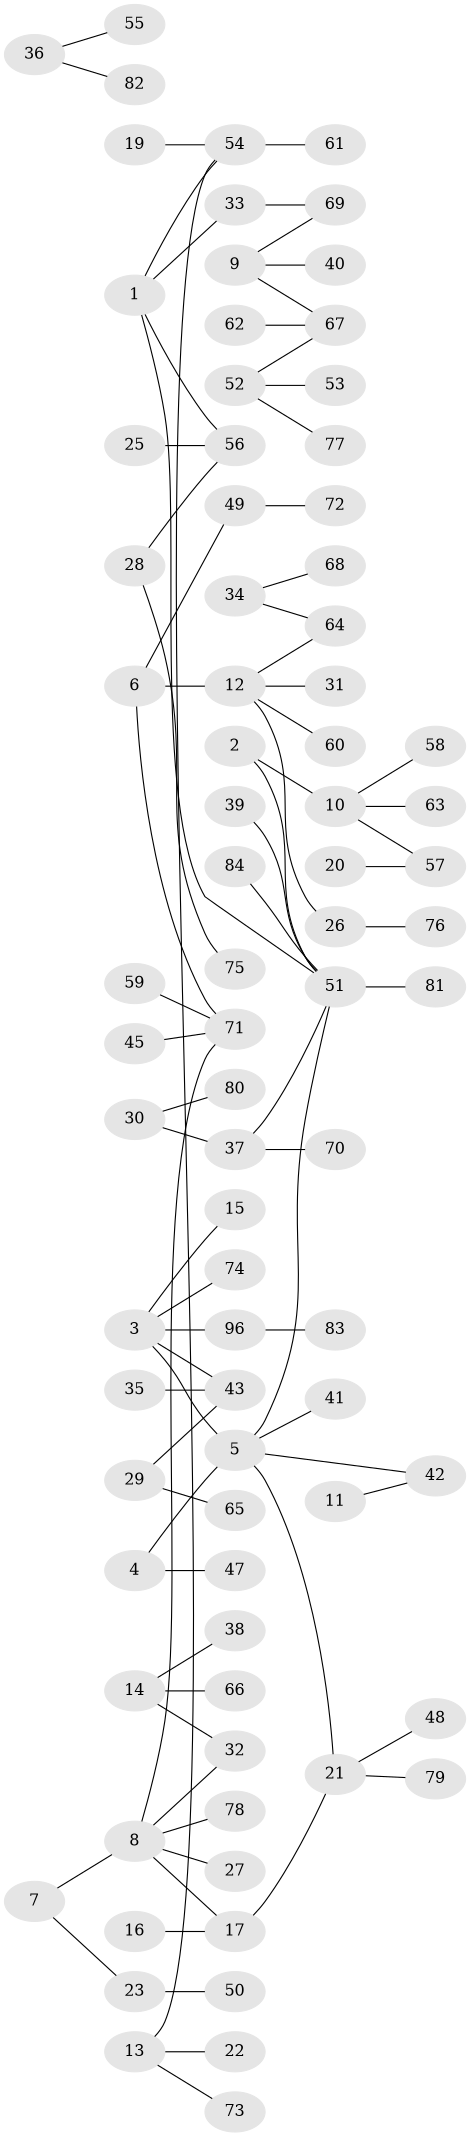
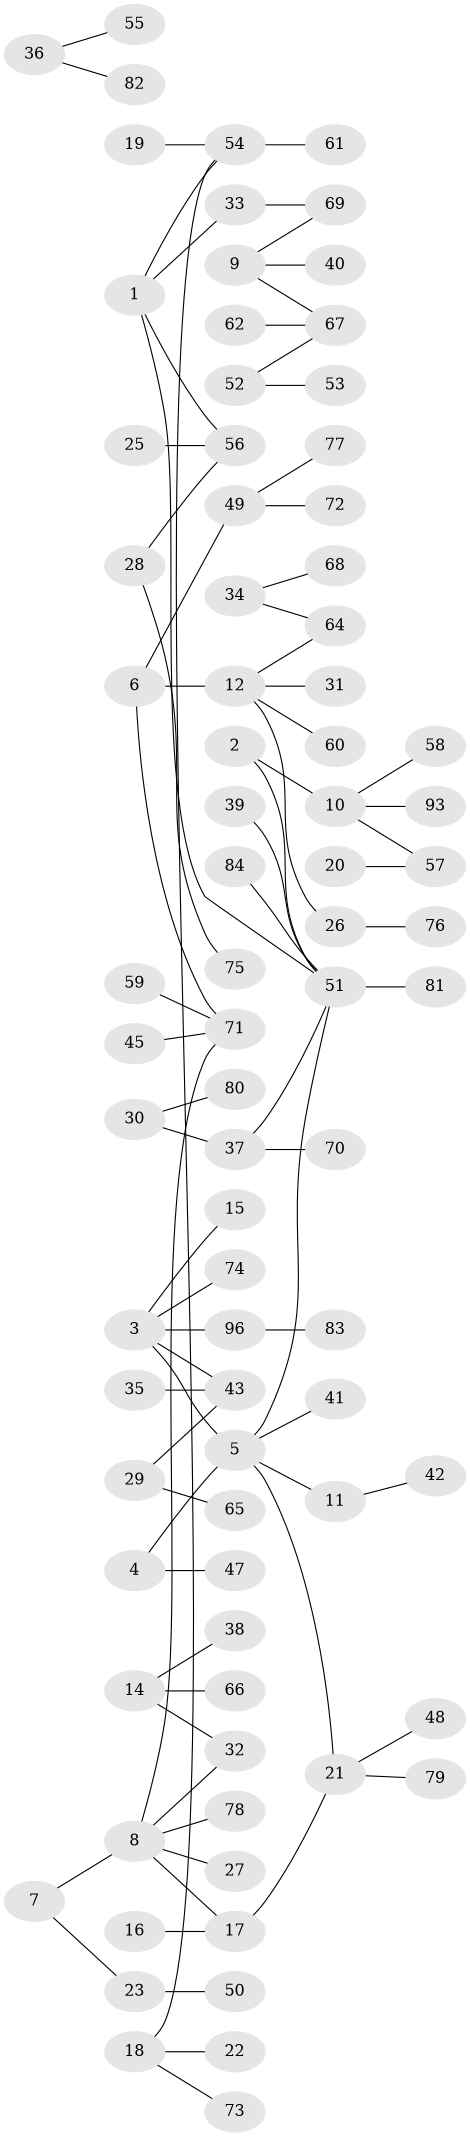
edge "52" -- "77": now "49" -- "77"
node "63": label "63" -> "93"
edge "5" -- "42": now "5" -- "11"
node "13": label "13" -> "18"
